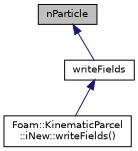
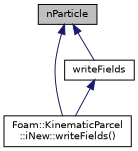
edge "Foam::KinematicParcel ::iNew::writeFields()" -> "nParticle": added
